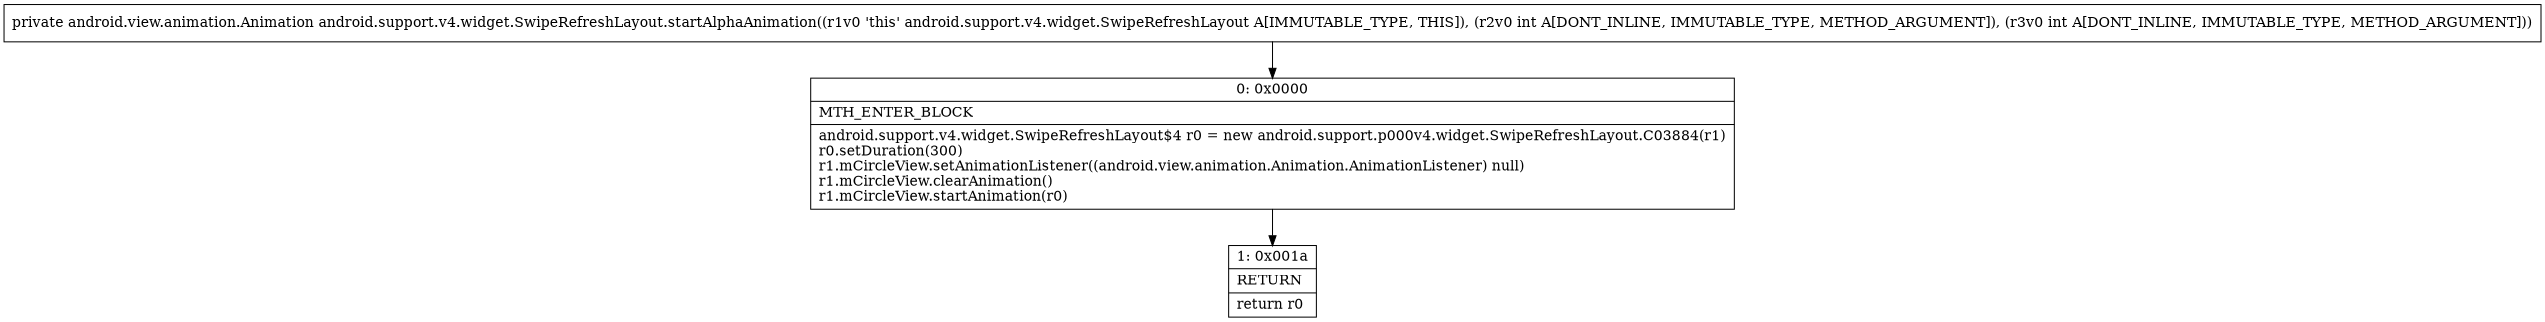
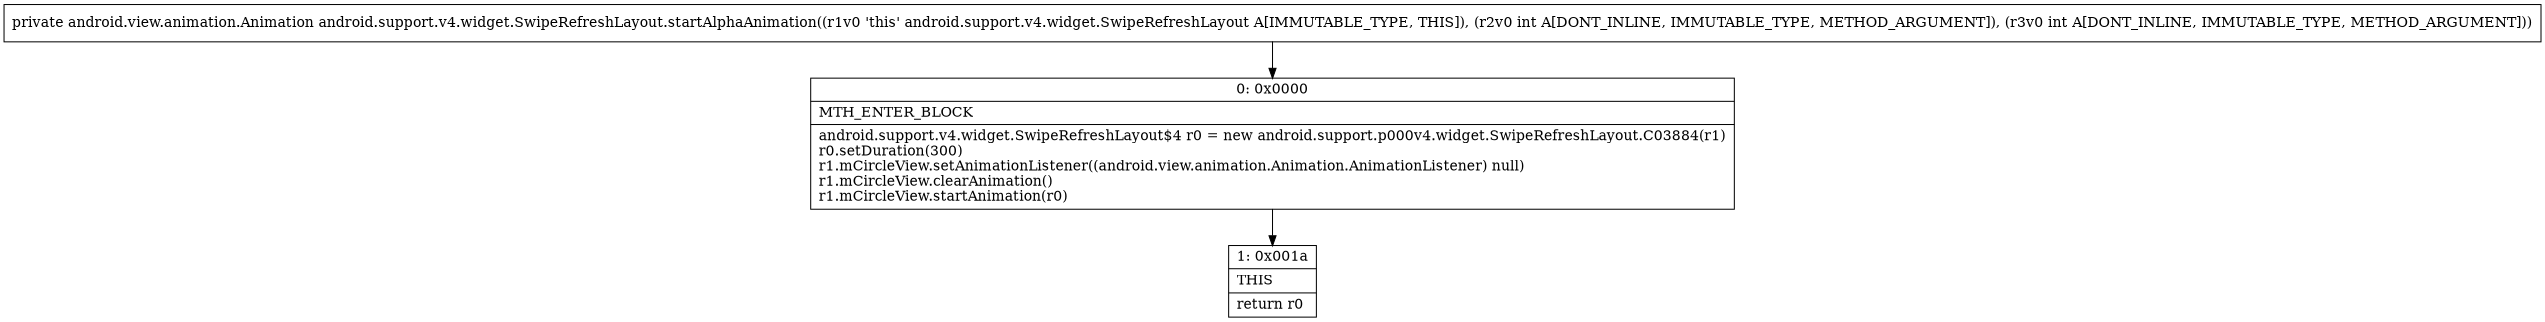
node "1: 0x001a": text "RETURN" -> "THIS"
